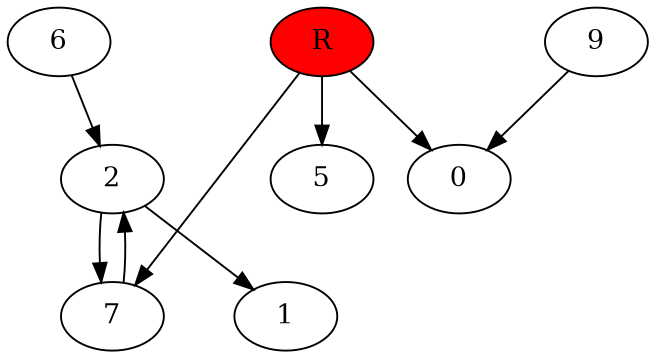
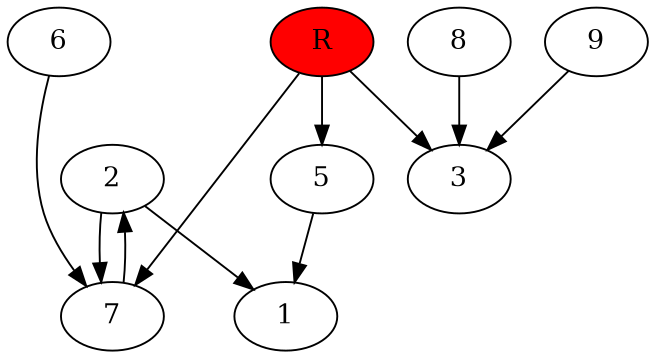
node "8": added
edge "6" -> "2": now "6" -> "7"
node "0": label "0" -> "3"
edge "5" -> "1": added
